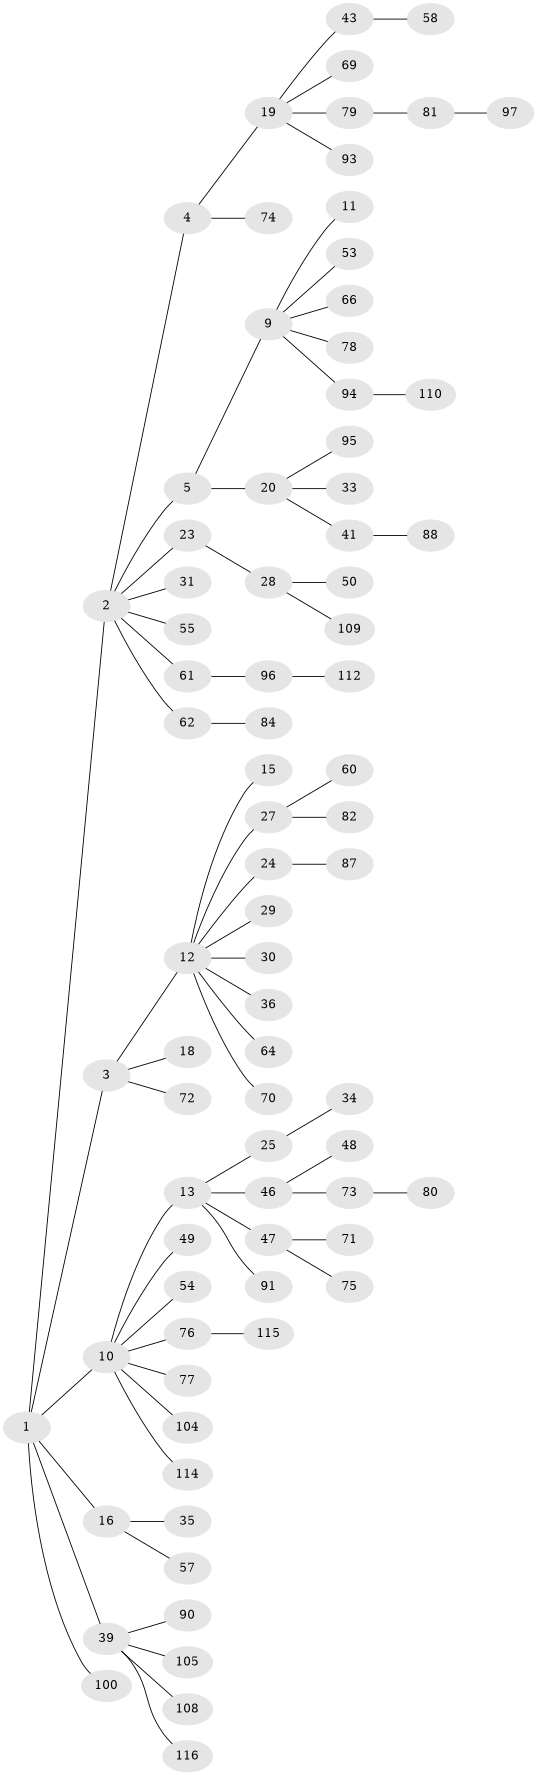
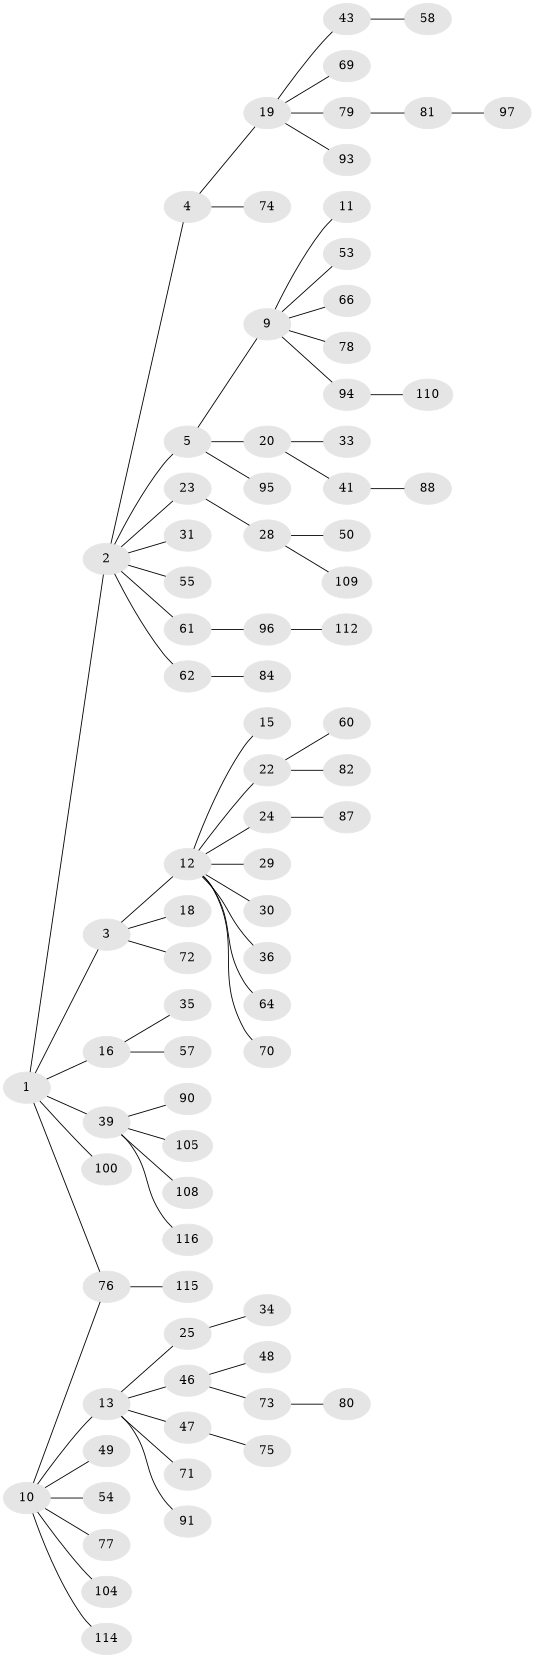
edge "95" -- "20": now "95" -- "5"
node "27": label "27" -> "22"
edge "47" -- "71": now "13" -- "71"
edge "10" -- "1": now "76" -- "1"
